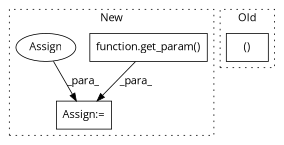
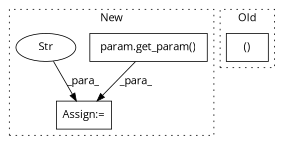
node "Assign": label "Assign" -> "Str"
node "function.get_param()": label "function.get_param()" -> "param.get_param()"
